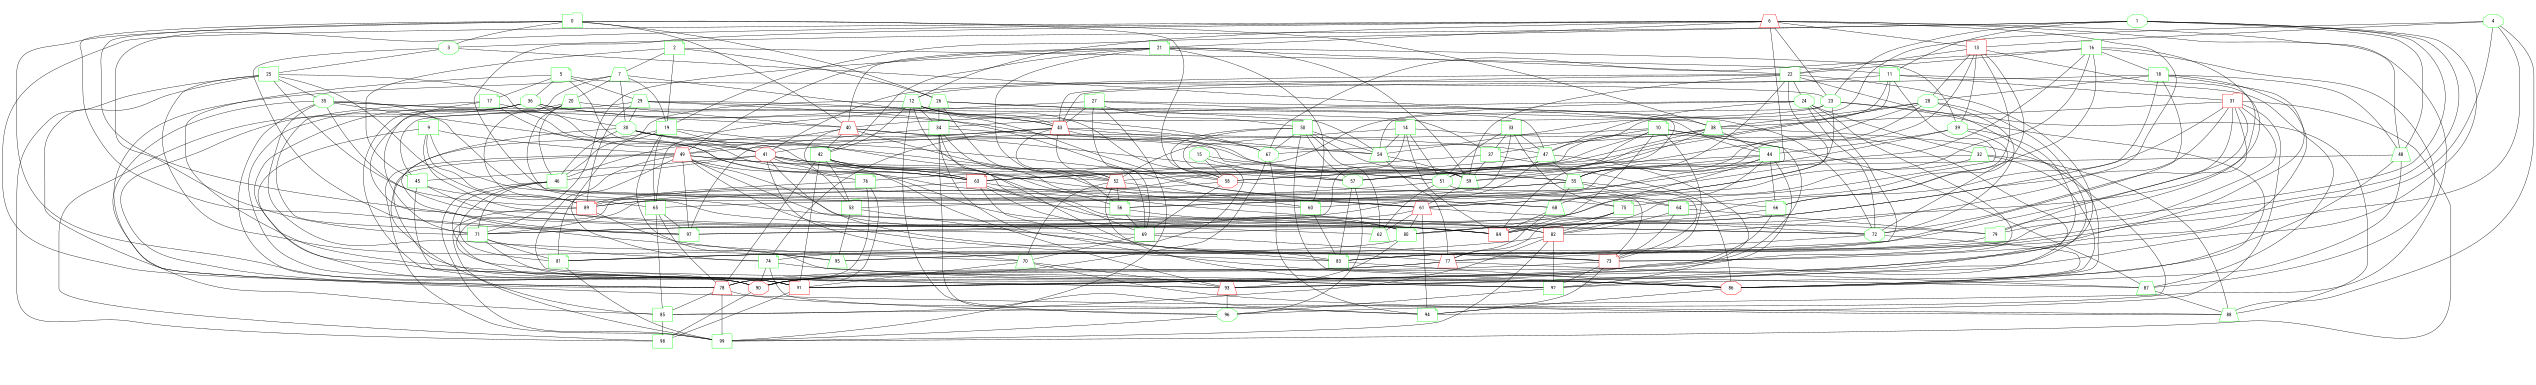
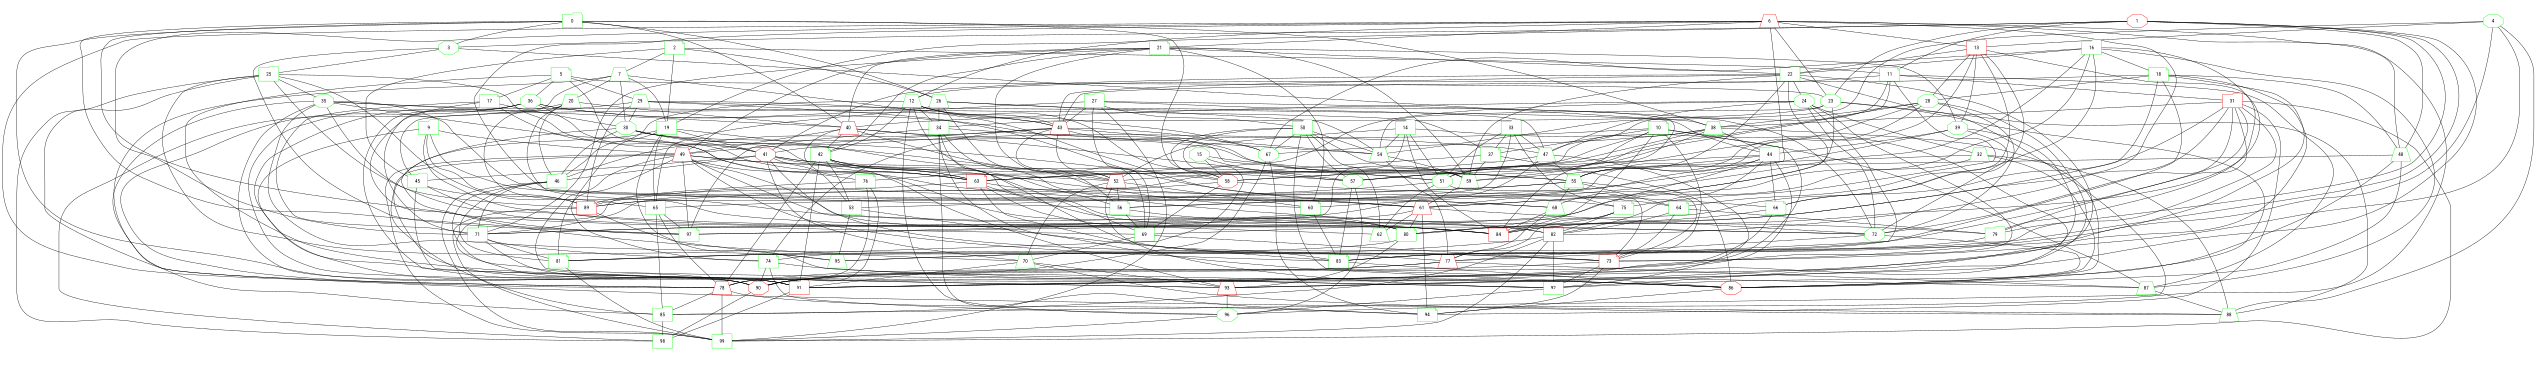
node "1": color green -> red
